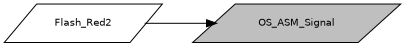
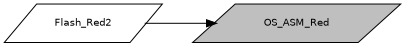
node "OS_ASM_Signal": label "OS_ASM_Signal" -> "OS_ASM_Red"
